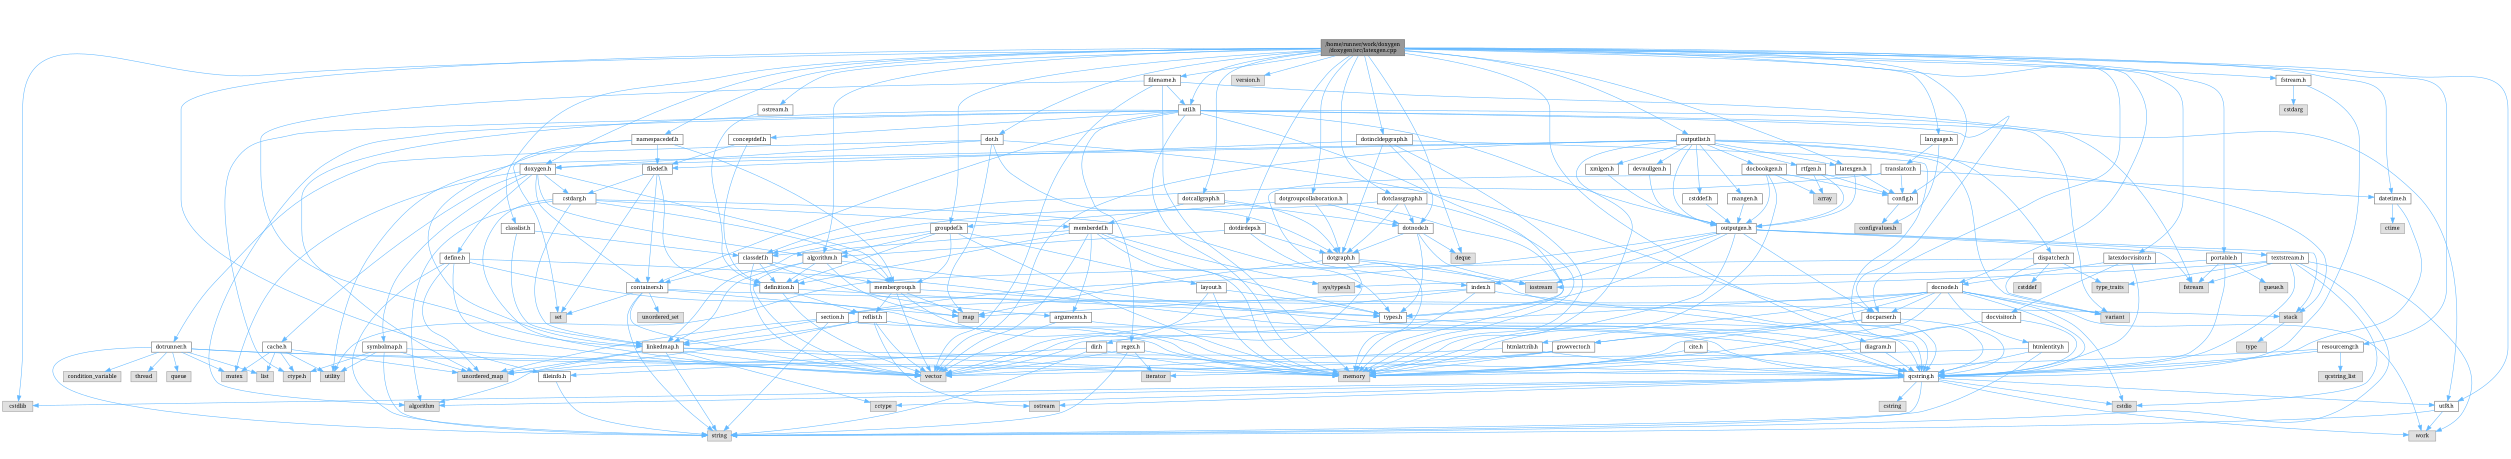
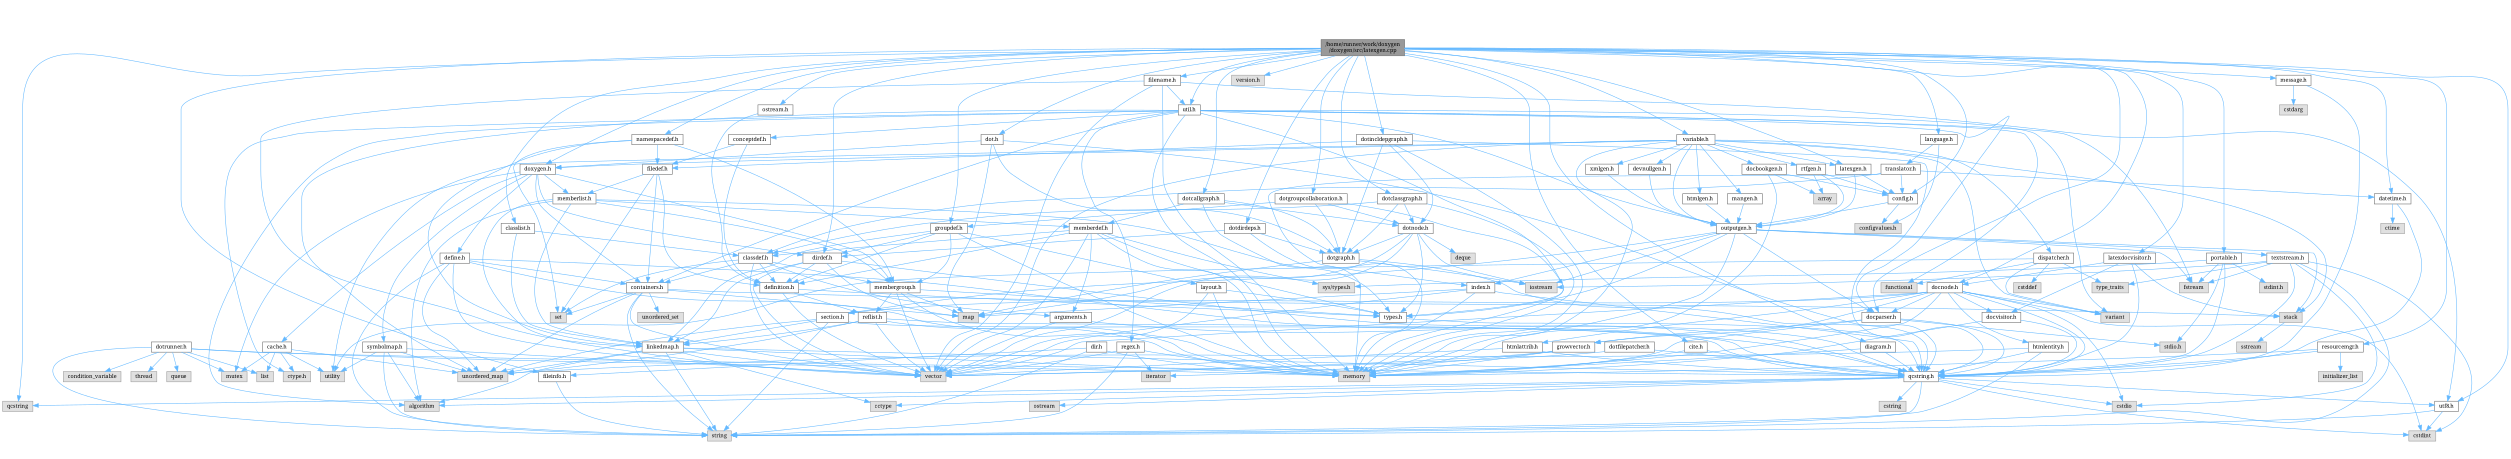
node "fstream.h": label "fstream.h" -> "message.h"
node "outputlist.h": label "outputlist.h" -> "variable.h"
edge "dot.h" -> "dotrunner.h": removed
edge "/home/runner/work/doxygen /doxygen/src/latexgen.cpp" -> "deque": now "/home/runner/work/doxygen /doxygen/src/latexgen.cpp" -> "cite.h"
node "cstdarg.h": label "cstdarg.h" -> "memberlist.h"
node "cstddef.h": label "cstddef.h" -> "htmlgen.h"
edge "docbookgen.h" -> "outputgen.h": now "config.h" -> "outputgen.h"
edge "dotcallgraph.h" -> "memory": added
node "algorithm.h": label "algorithm.h" -> "dirdef.h"
edge "define.h" -> "containers.h": added
edge "classdef.h" -> "set": added
edge "dotnode.h" -> "vector": added
edge "dotnode.h" -> "map": added
node "functional": added
node "queue.h": label "queue.h" -> "stdint.h"
edge "docnode.h" -> "docvisitor.h": added
edge "latexdocvisitor.h" -> "stack": added
edge "containers.h" -> "unordered_map": added
edge "dotgraph.h" -> "dir.h": removed
node "dotfilepatcher.h": added
node "stdio.h": added
node "type": label "type" -> "sstream"
edge "symbolmap.h" -> "ctype.h": now "symbolmap.h" -> "algorithm"
node "qcstring_list": label "qcstring_list" -> "initializer_list"
edge "reflist.h" -> "ostream": now "reflist.h" -> "qcstring.h"
node "cstdlib": label "cstdlib" -> "qcstring"
node "work": label "work" -> "cstdint"
